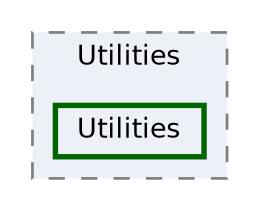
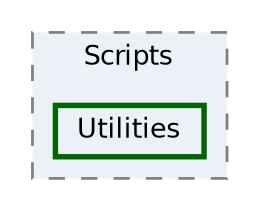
cluster "Utilities": label "Utilities" -> "Scripts"
